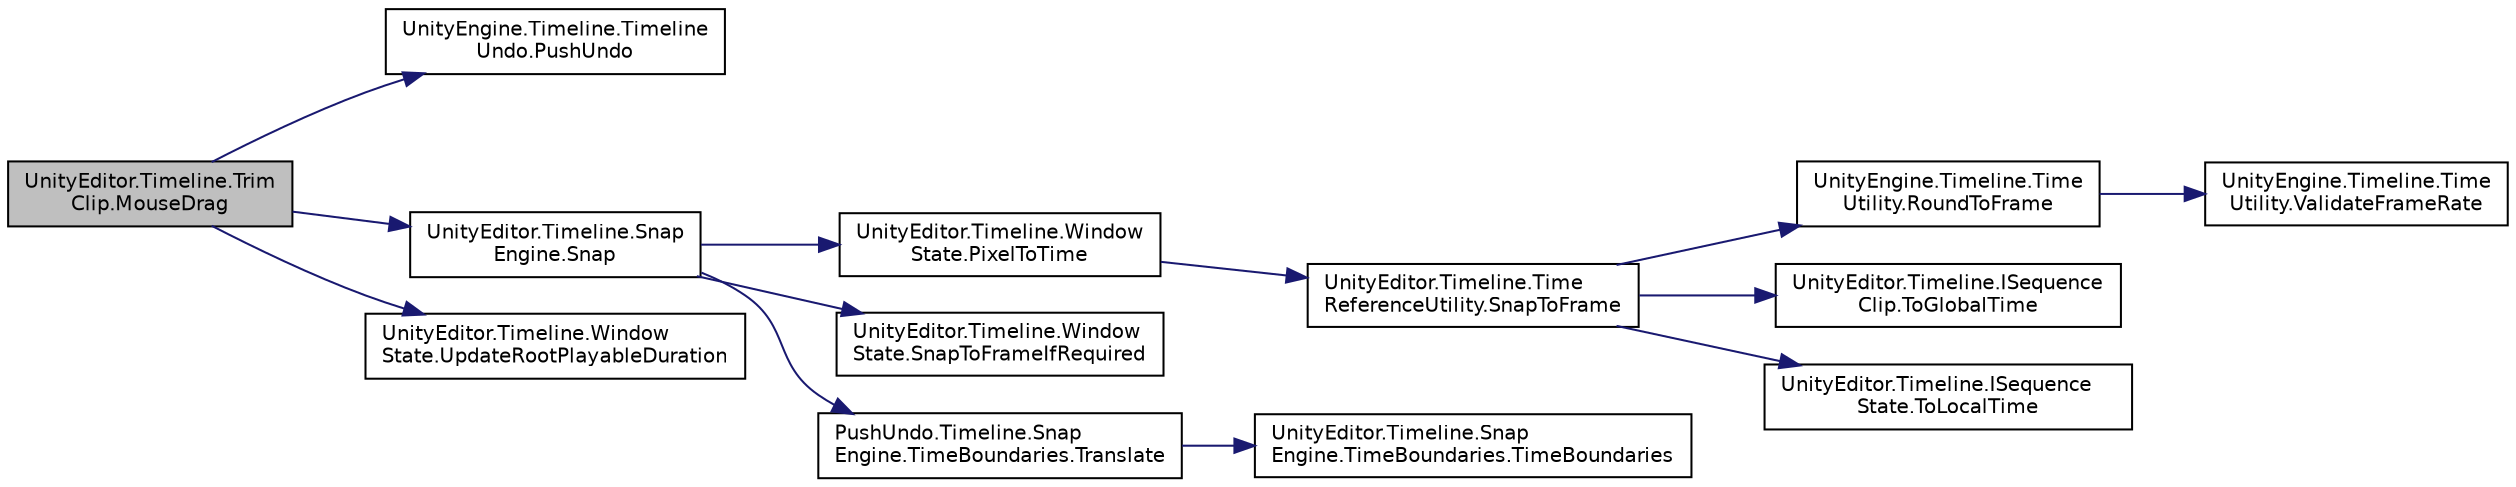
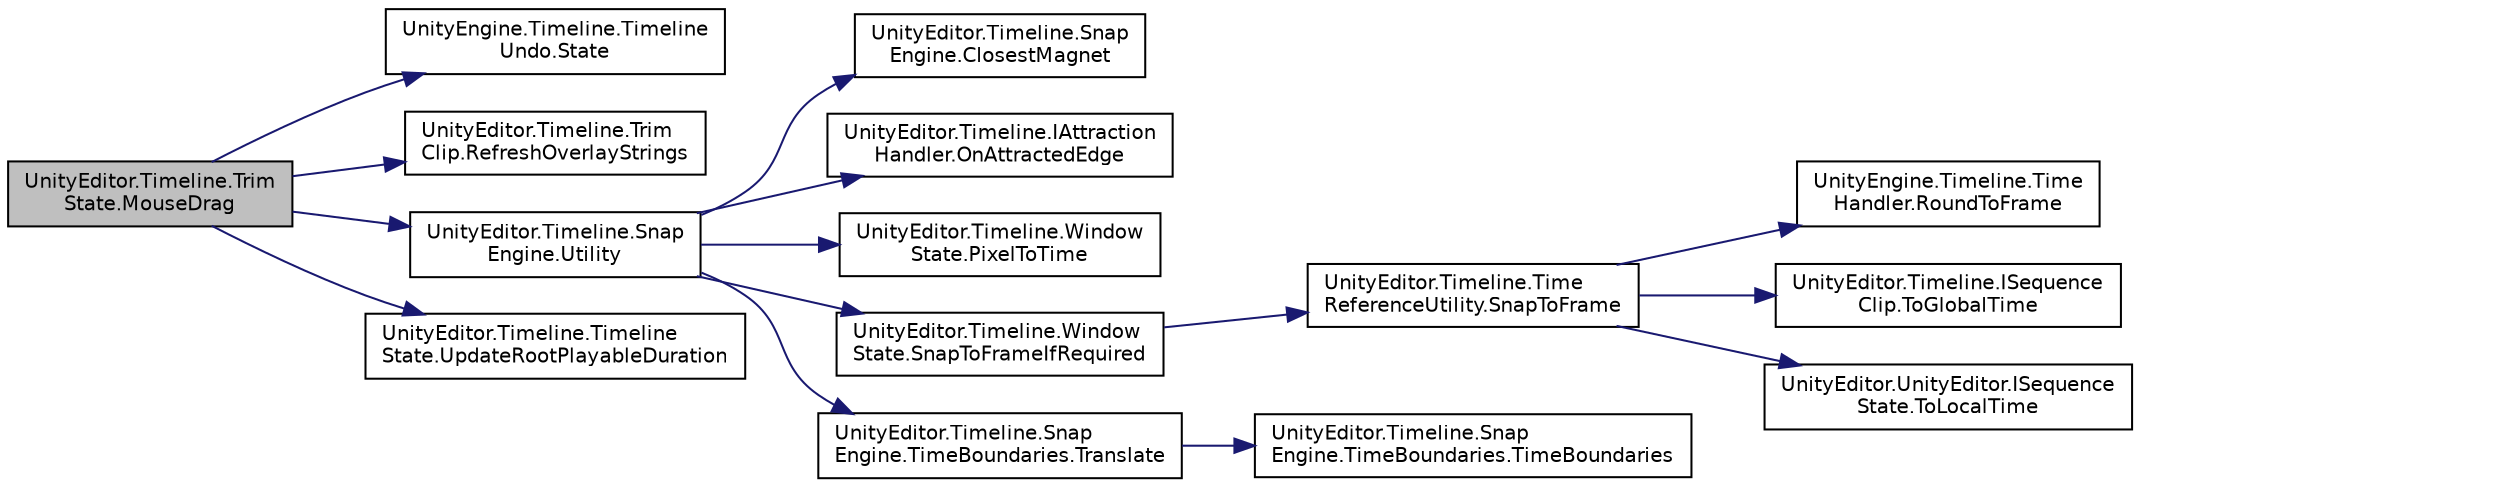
node "UnityEngine.Timeline.Timeline Undo.PushUndo": label "UnityEngine.Timeline.Timeline Undo.PushUndo" -> "UnityEngine.Timeline.Timeline Undo.State"
node "UnityEditor.Timeline.Snap Engine.ClosestMagnet": added
node "UnityEditor.Timeline.Trim Clip.RefreshOverlayStrings": added
node "UnityEditor.Timeline.IAttraction Handler.OnAttractedEdge": added
node "UnityEditor.Timeline.Trim Clip.MouseDrag": label "UnityEditor.Timeline.Trim Clip.MouseDrag" -> "UnityEditor.Timeline.Trim State.MouseDrag"
node "UnityEngine.Timeline.Time Utility.RoundToFrame": label "UnityEngine.Timeline.Time Utility.RoundToFrame" -> "UnityEngine.Timeline.Time Handler.RoundToFrame"
node "UnityEngine.Timeline.Time Utility.ValidateFrameRate": removed
node "UnityEditor.Timeline.Snap Engine.Snap": label "UnityEditor.Timeline.Snap Engine.Snap" -> "UnityEditor.Timeline.Snap Engine.Utility"
edge "UnityEditor.Timeline.Window State.PixelToTime" -> "UnityEditor.Timeline.Time ReferenceUtility.SnapToFrame": now "UnityEditor.Timeline.Window State.SnapToFrameIfRequired" -> "UnityEditor.Timeline.Time ReferenceUtility.SnapToFrame"
node "UnityEditor.Timeline.Window State.UpdateRootPlayableDuration": label "UnityEditor.Timeline.Window State.UpdateRootPlayableDuration" -> "UnityEditor.Timeline.Timeline State.UpdateRootPlayableDuration"
node "UnityEditor.Timeline.ISequence State.ToLocalTime": label "UnityEditor.Timeline.ISequence State.ToLocalTime" -> "UnityEditor.UnityEditor.ISequence State.ToLocalTime"
node "PushUndo.Timeline.Snap Engine.TimeBoundaries.Translate": label "PushUndo.Timeline.Snap Engine.TimeBoundaries.Translate" -> "UnityEditor.Timeline.Snap Engine.TimeBoundaries.Translate"
